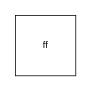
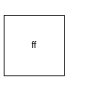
node "ff": moved (45, 45) -> (34, 45)
